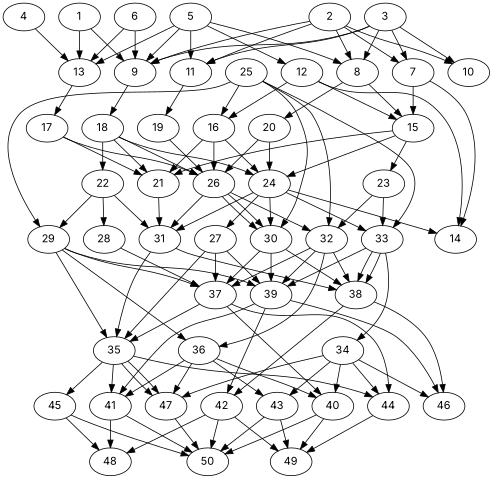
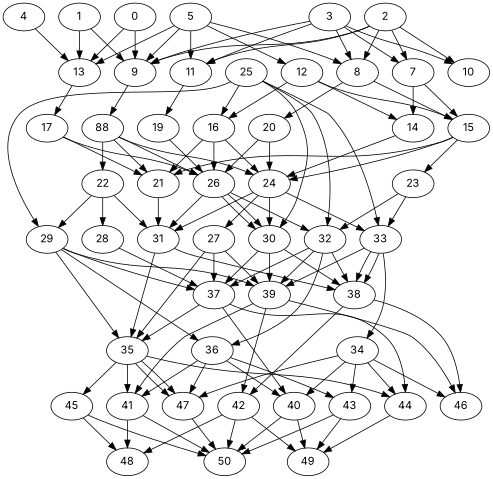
node "6": label "6" -> "0"
node "18": label "18" -> "88"
edge "24" -> "14": reversed
